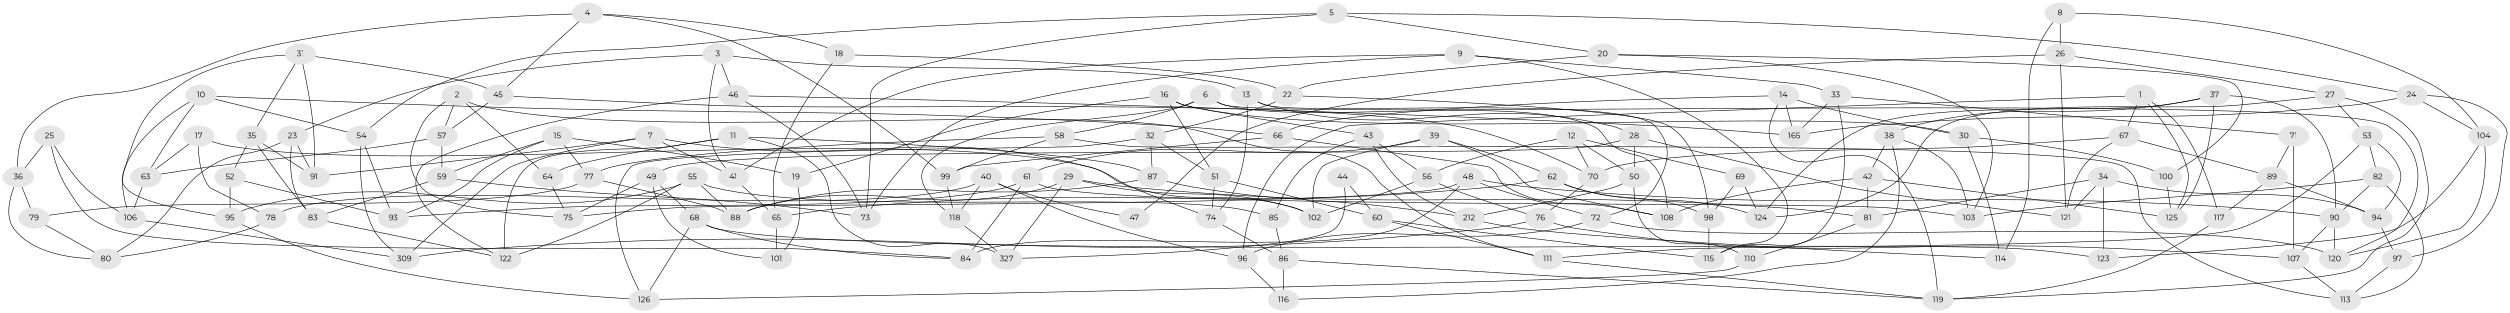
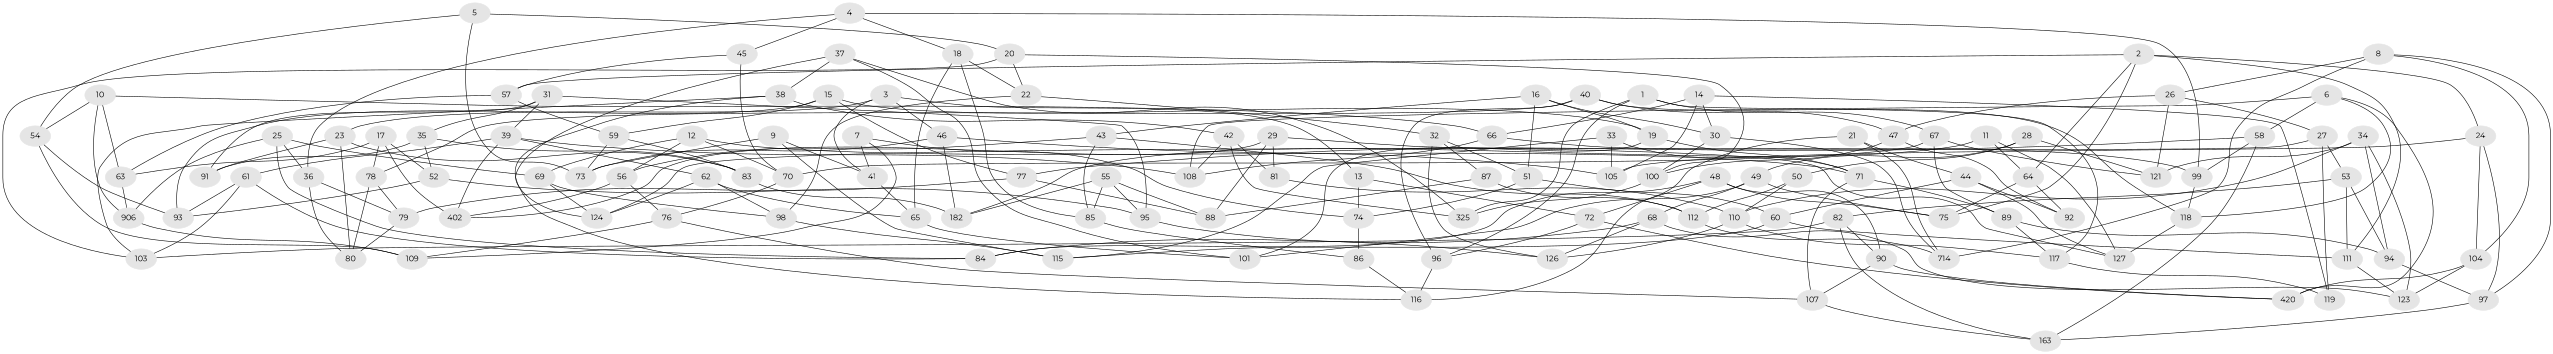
edge "5" -- "24": now "2" -- "24"
edge "31" -- "45": now "31" -- "39"
edge "9" -- "33": removed
edge "13" -- "28": removed
edge "37" -- "90": now "37" -- "101"
edge "8" -- "97": added
node "165": label "165" -> "105"
node "21": added
edge "11" -- "87": removed
edge "19" -- "71": added
edge "17" -- "52": added
edge "12" -- "50": now "12" -- "71"
edge "7" -- "91": removed
edge "25" -- "69": added
edge "47" -- "100": added
edge "18" -- "85": added
edge "34" -- "81": now "34" -- "110"
edge "78" -- "79": added
node "106": label "106" -> "906"
node "102": label "102" -> "402"
node "212": label "212" -> "112"
node "92": added
node "125": label "125" -> "325"
edge "110" -- "117": added
node "309": label "309" -> "109"
node "122": label "122" -> "182"
node "327": label "327" -> "127"
node "114": label "114" -> "714"
node "120": label "120" -> "420"
edge "111" -- "119": now "111" -- "123"
edge "86" -- "119": removed
node "113": label "113" -> "163"
